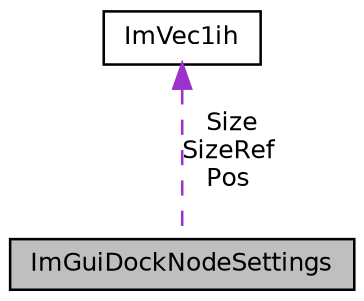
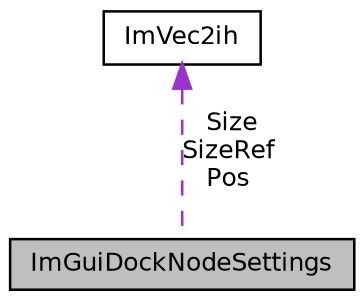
node "ImVec1ih": label "ImVec1ih" -> "ImVec2ih"
